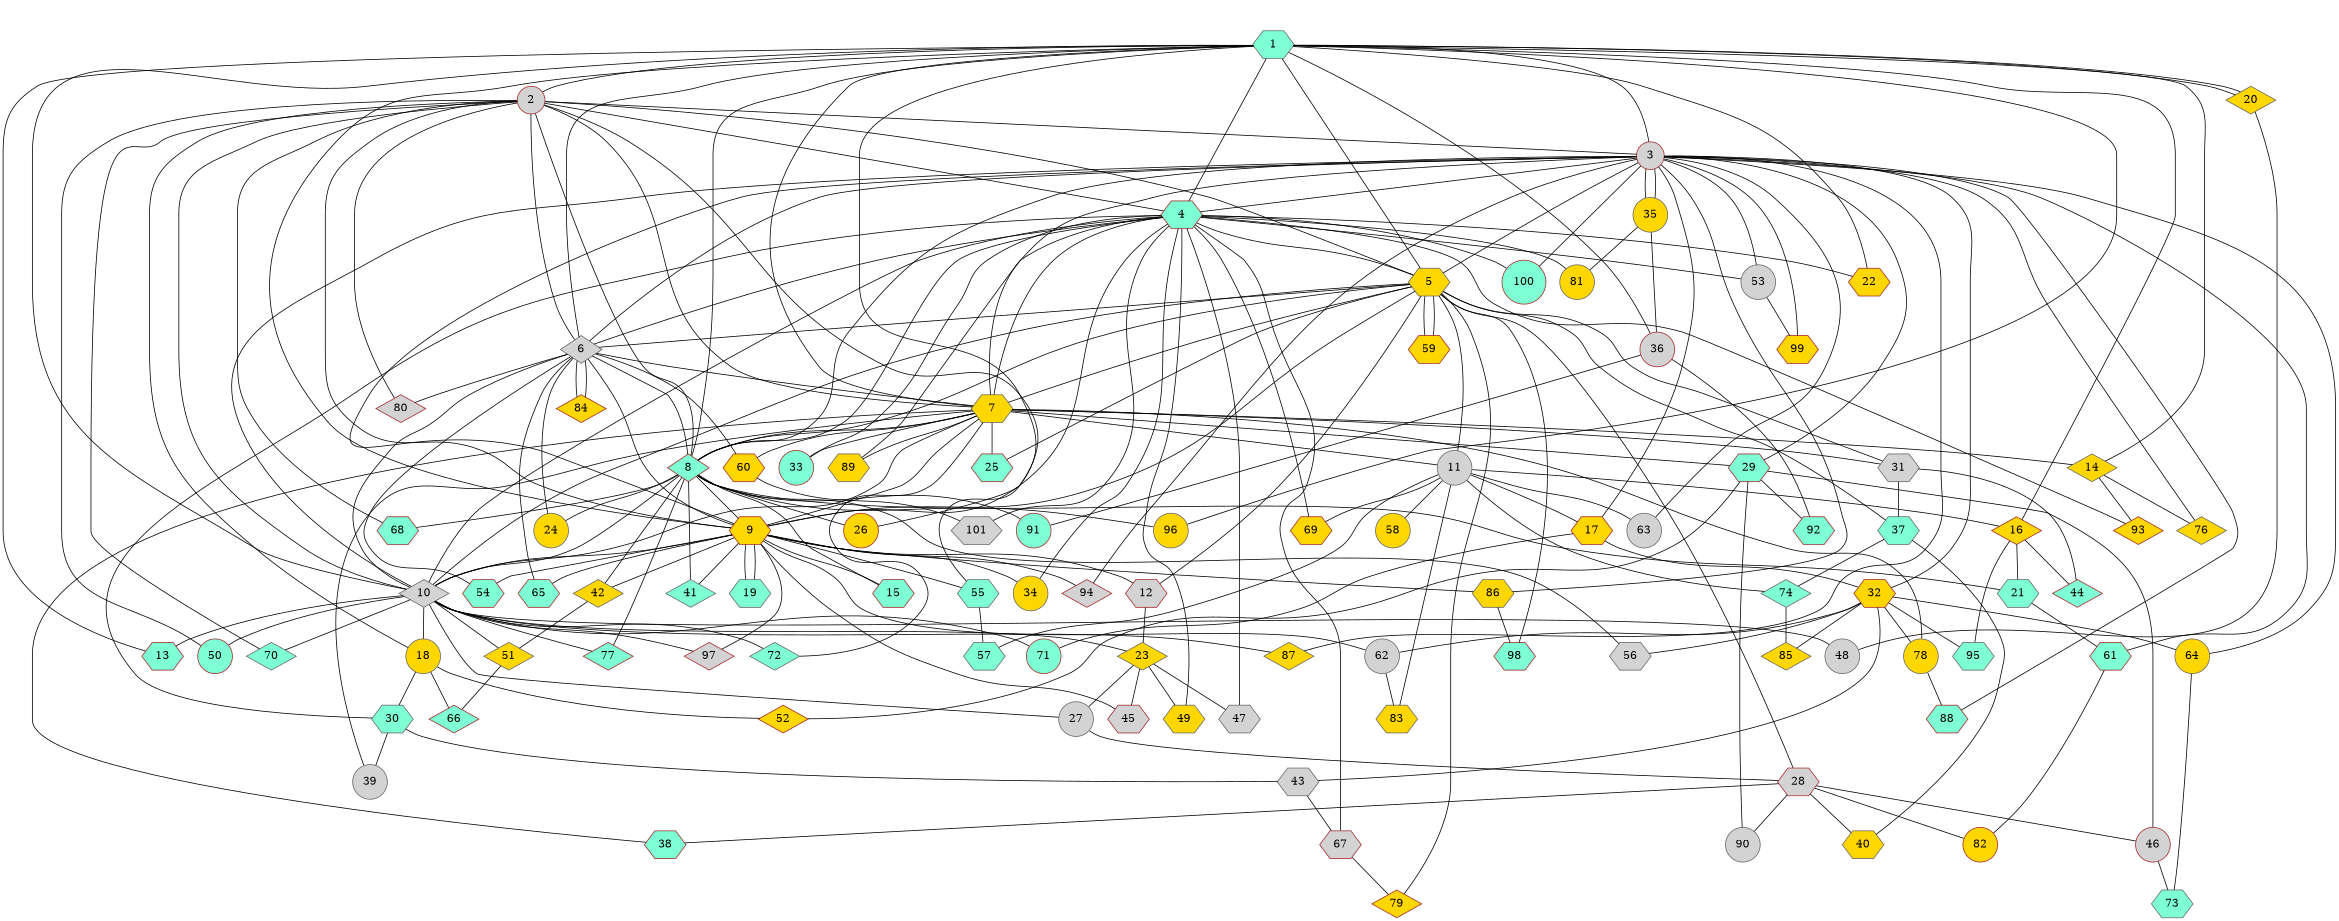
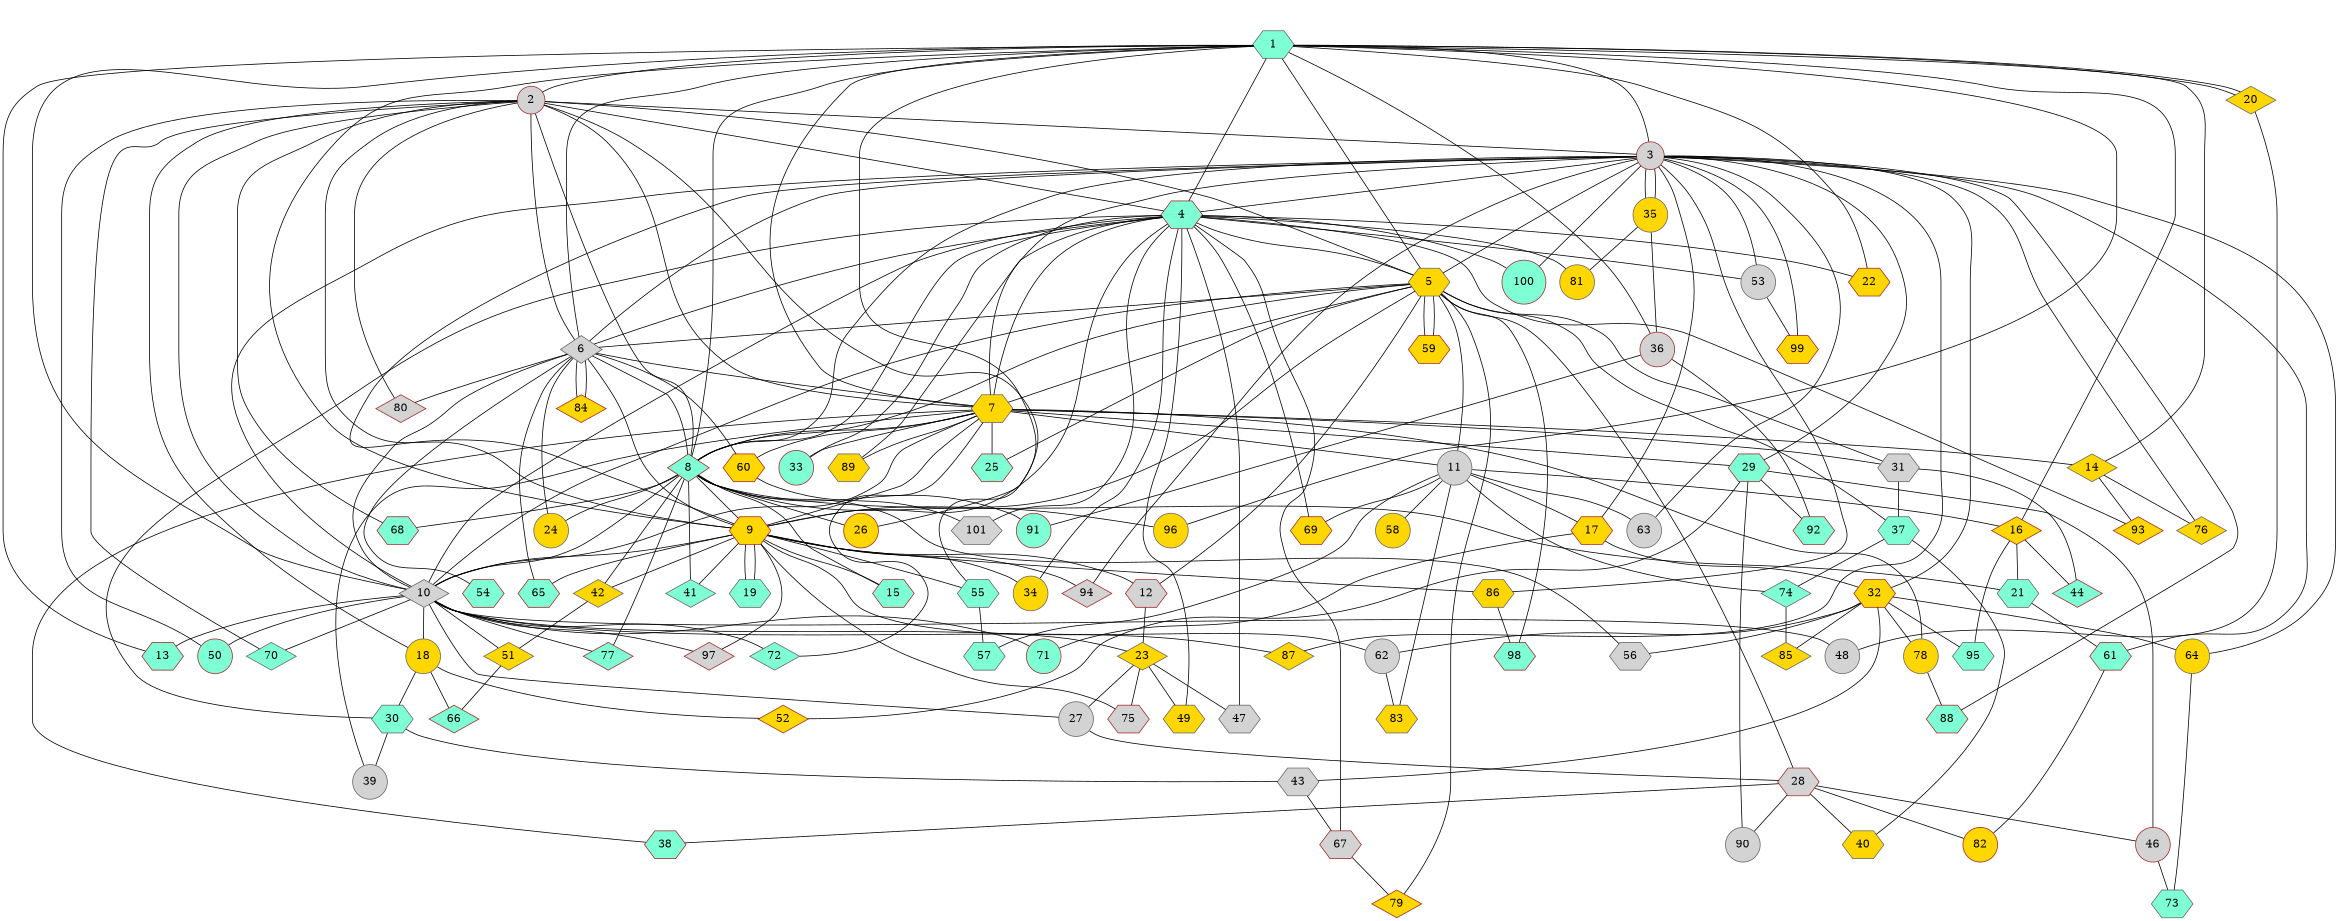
edge "9" -- "54": removed
node "45": label "45" -> "75"
